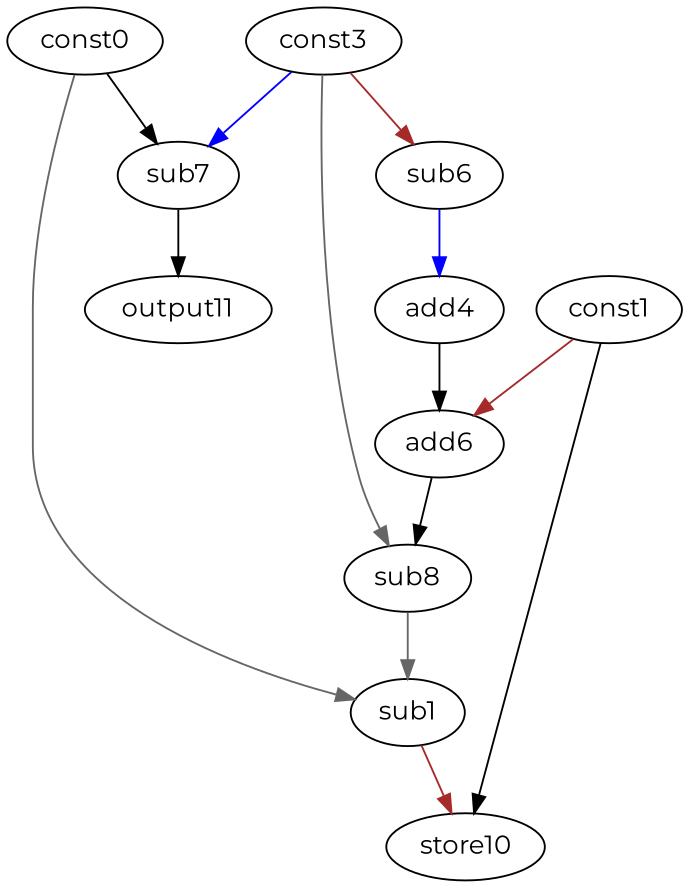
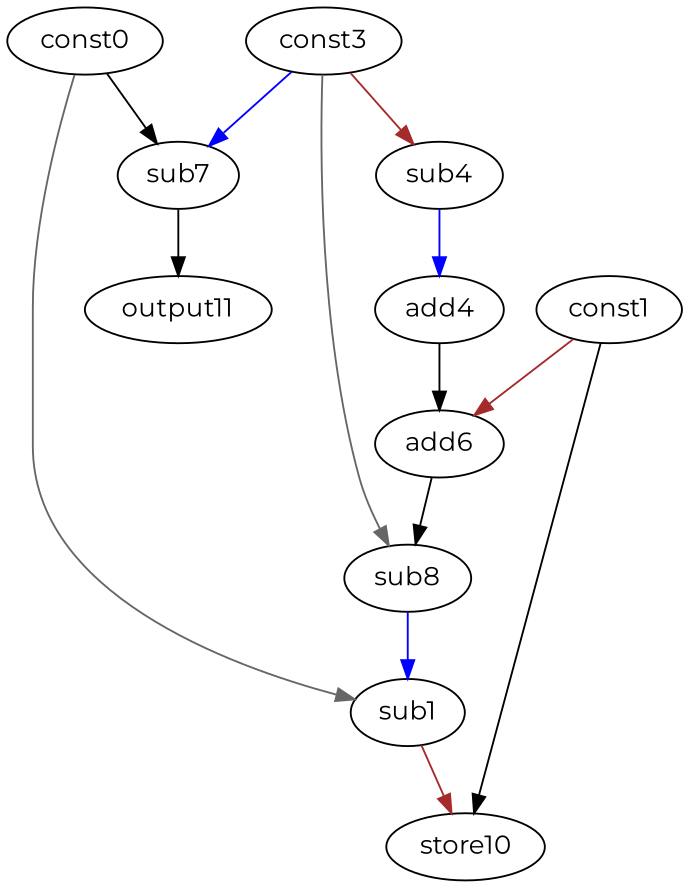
node "sub6": label "sub6" -> "sub4"
edge "sub8" -> "sub1": color gray40 -> blue
